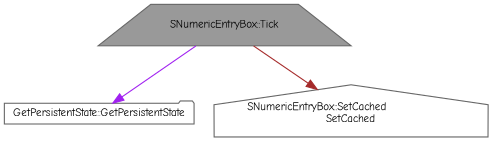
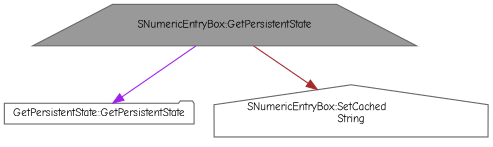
node "SNumericEntryBox::Tick": label "SNumericEntryBox::Tick" -> "SNumericEntryBox::GetPersistentState"
node "SNumericEntryBox::SetCached SetCached": label "SNumericEntryBox::SetCached SetCached" -> "SNumericEntryBox::SetCached String"
